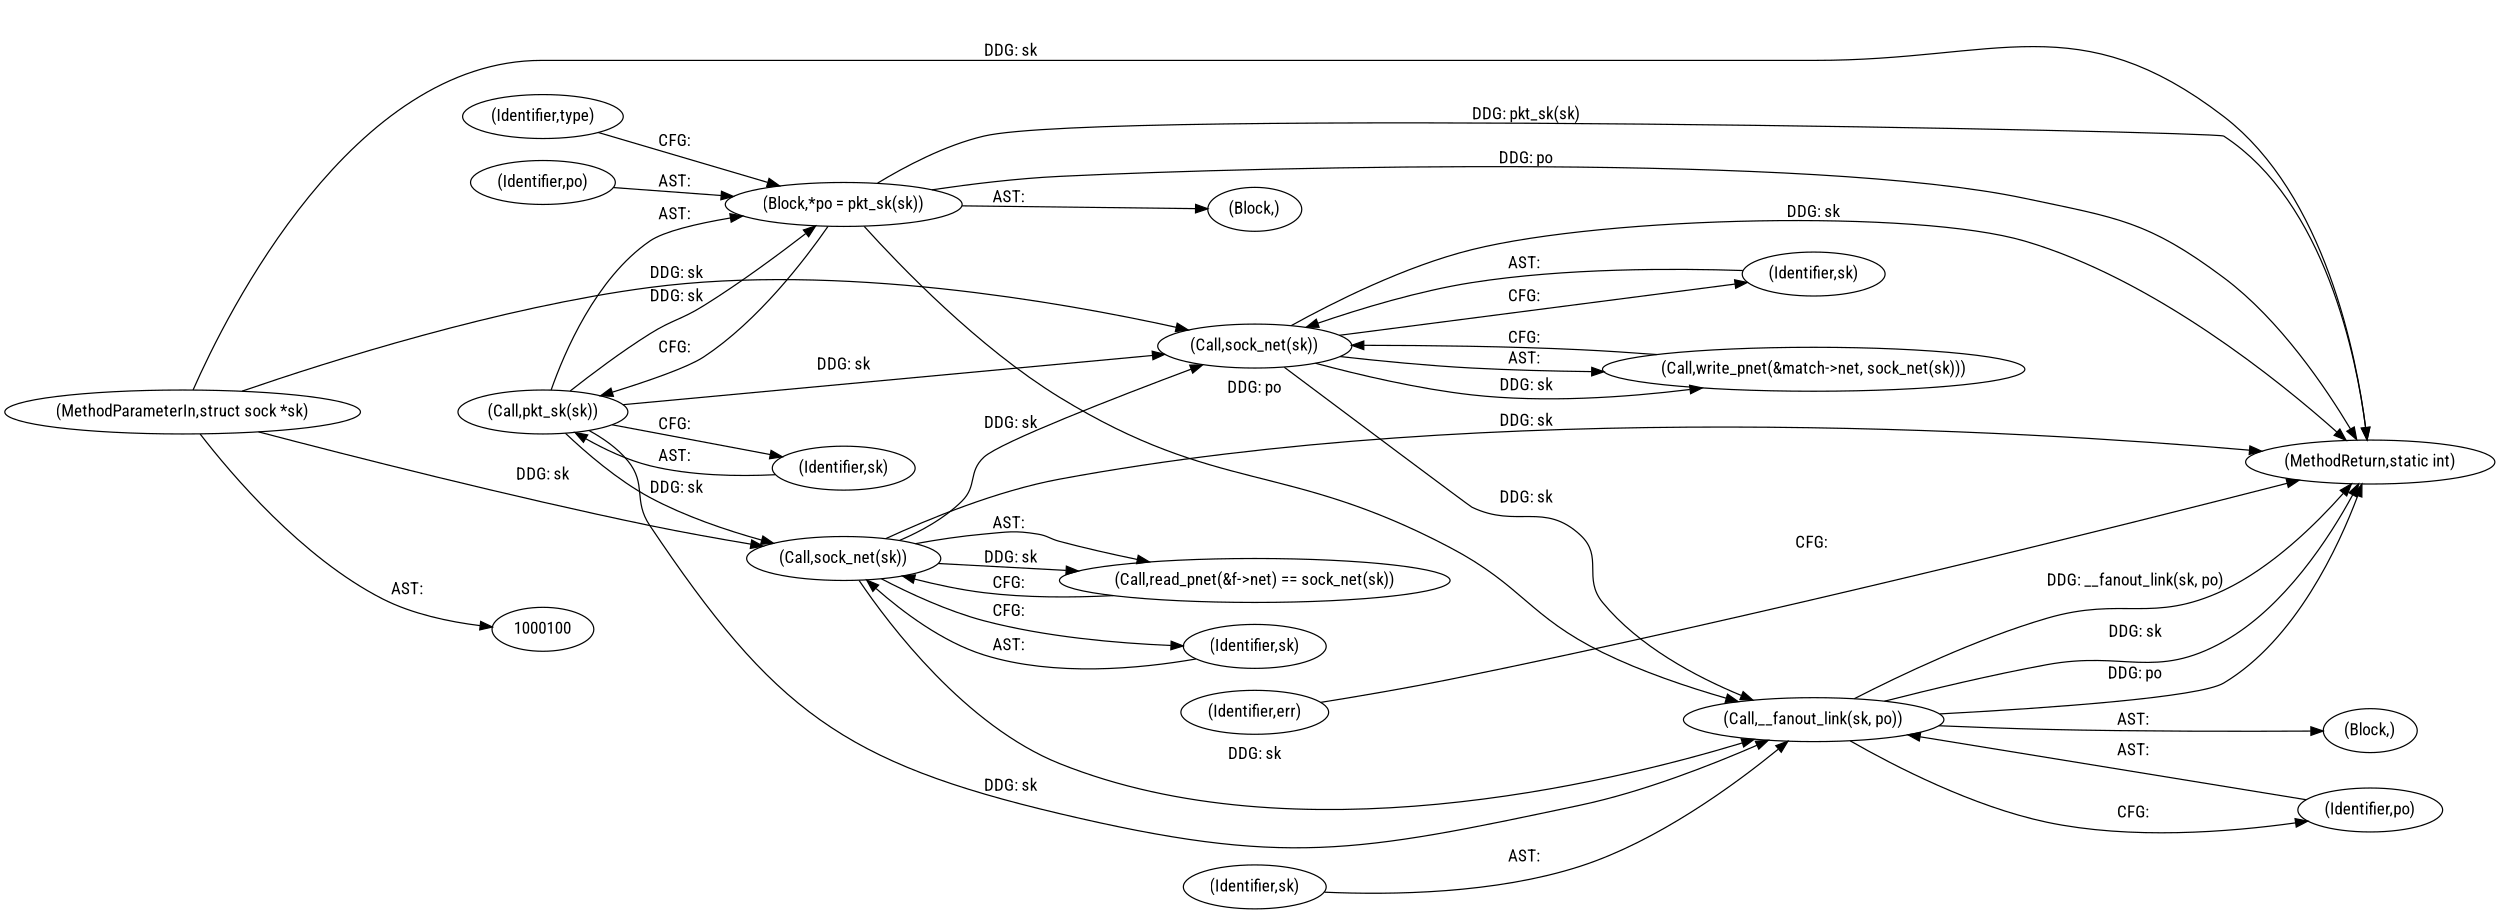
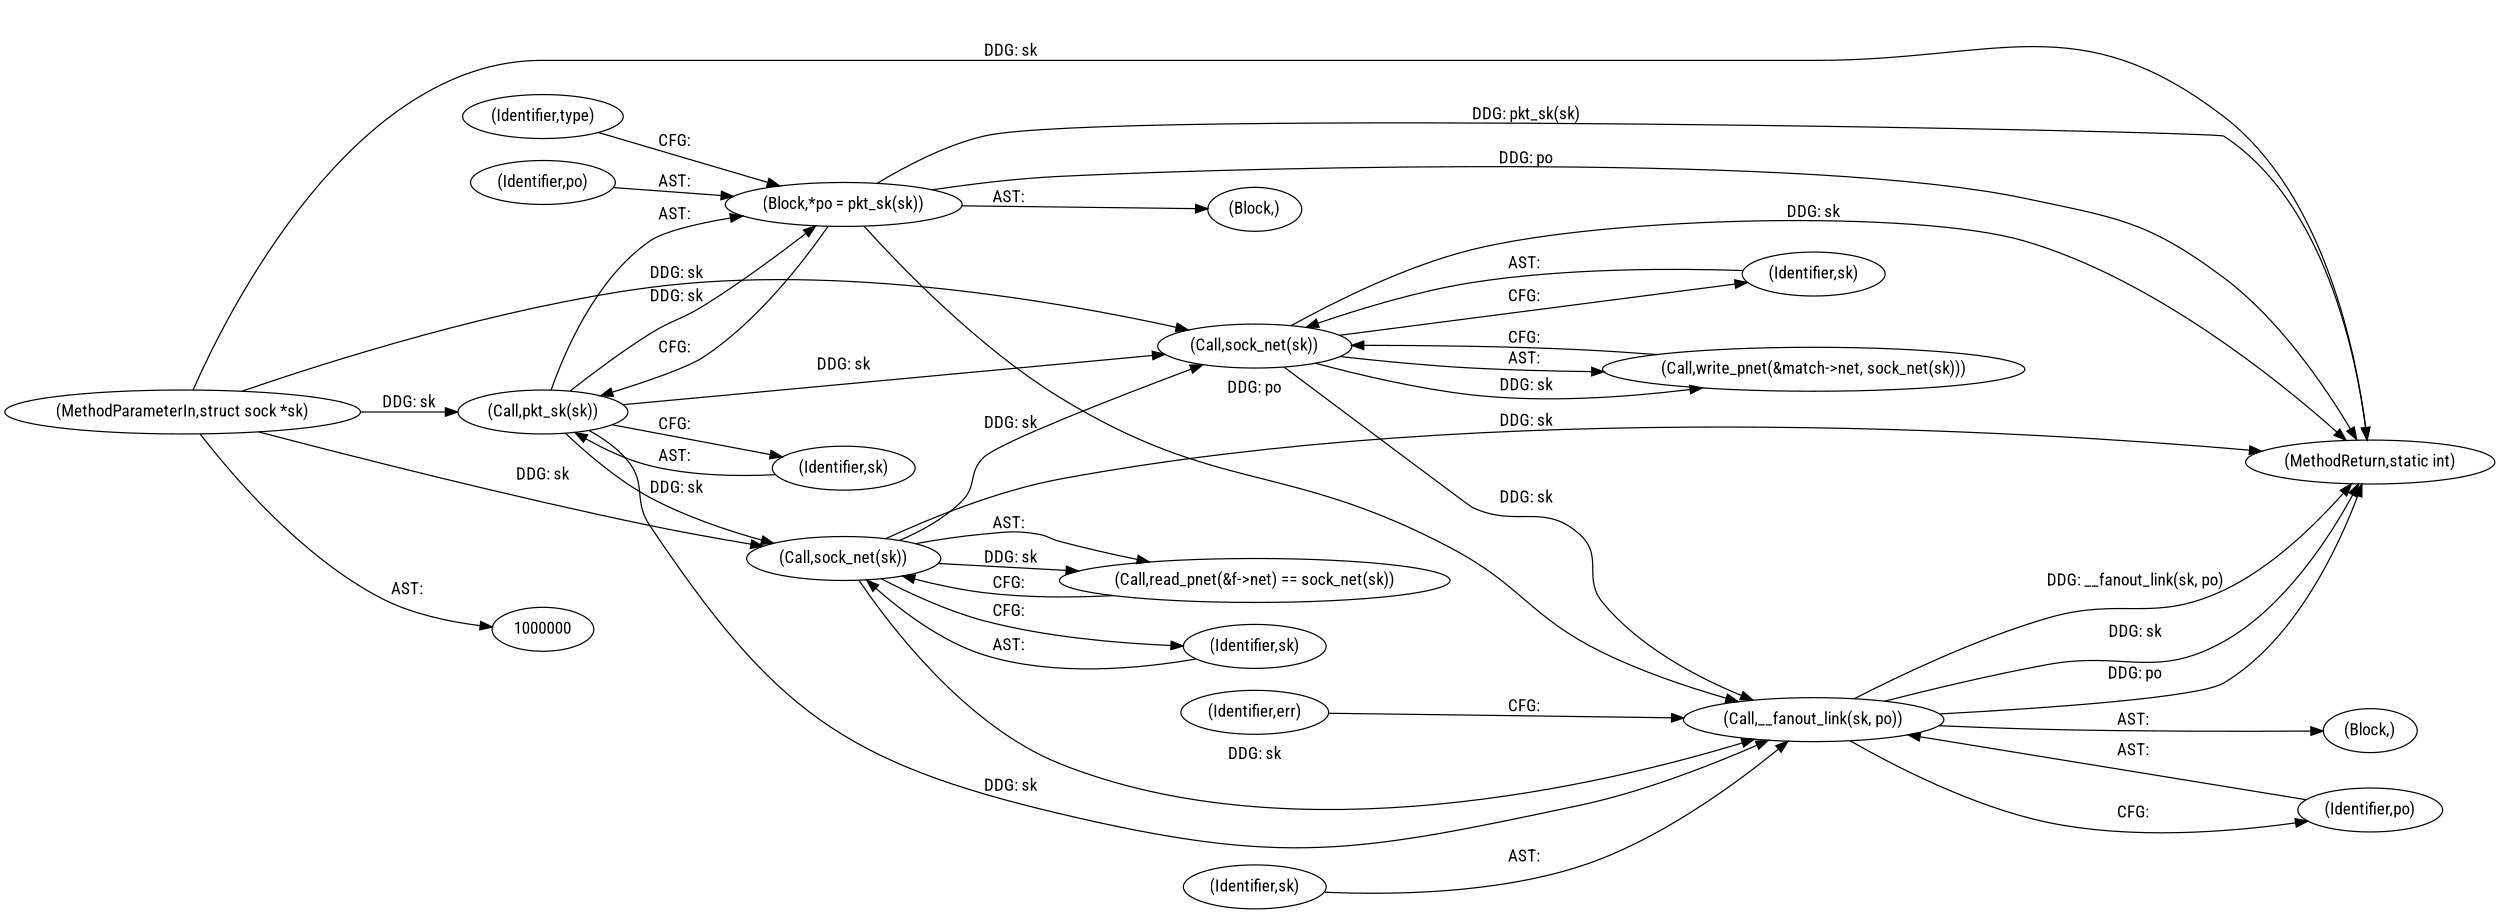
edge "(MethodParameterIn,struct sock *sk)" -> "(Call,pkt_sk(sk))": added, label "DDG: sk"
edge "(Identifier,err)" -> "(MethodReturn,static int)": now "(Identifier,err)" -> "(Call,__fanout_link(sk, po))"
node "1000100": label "1000100" -> "1000000"
